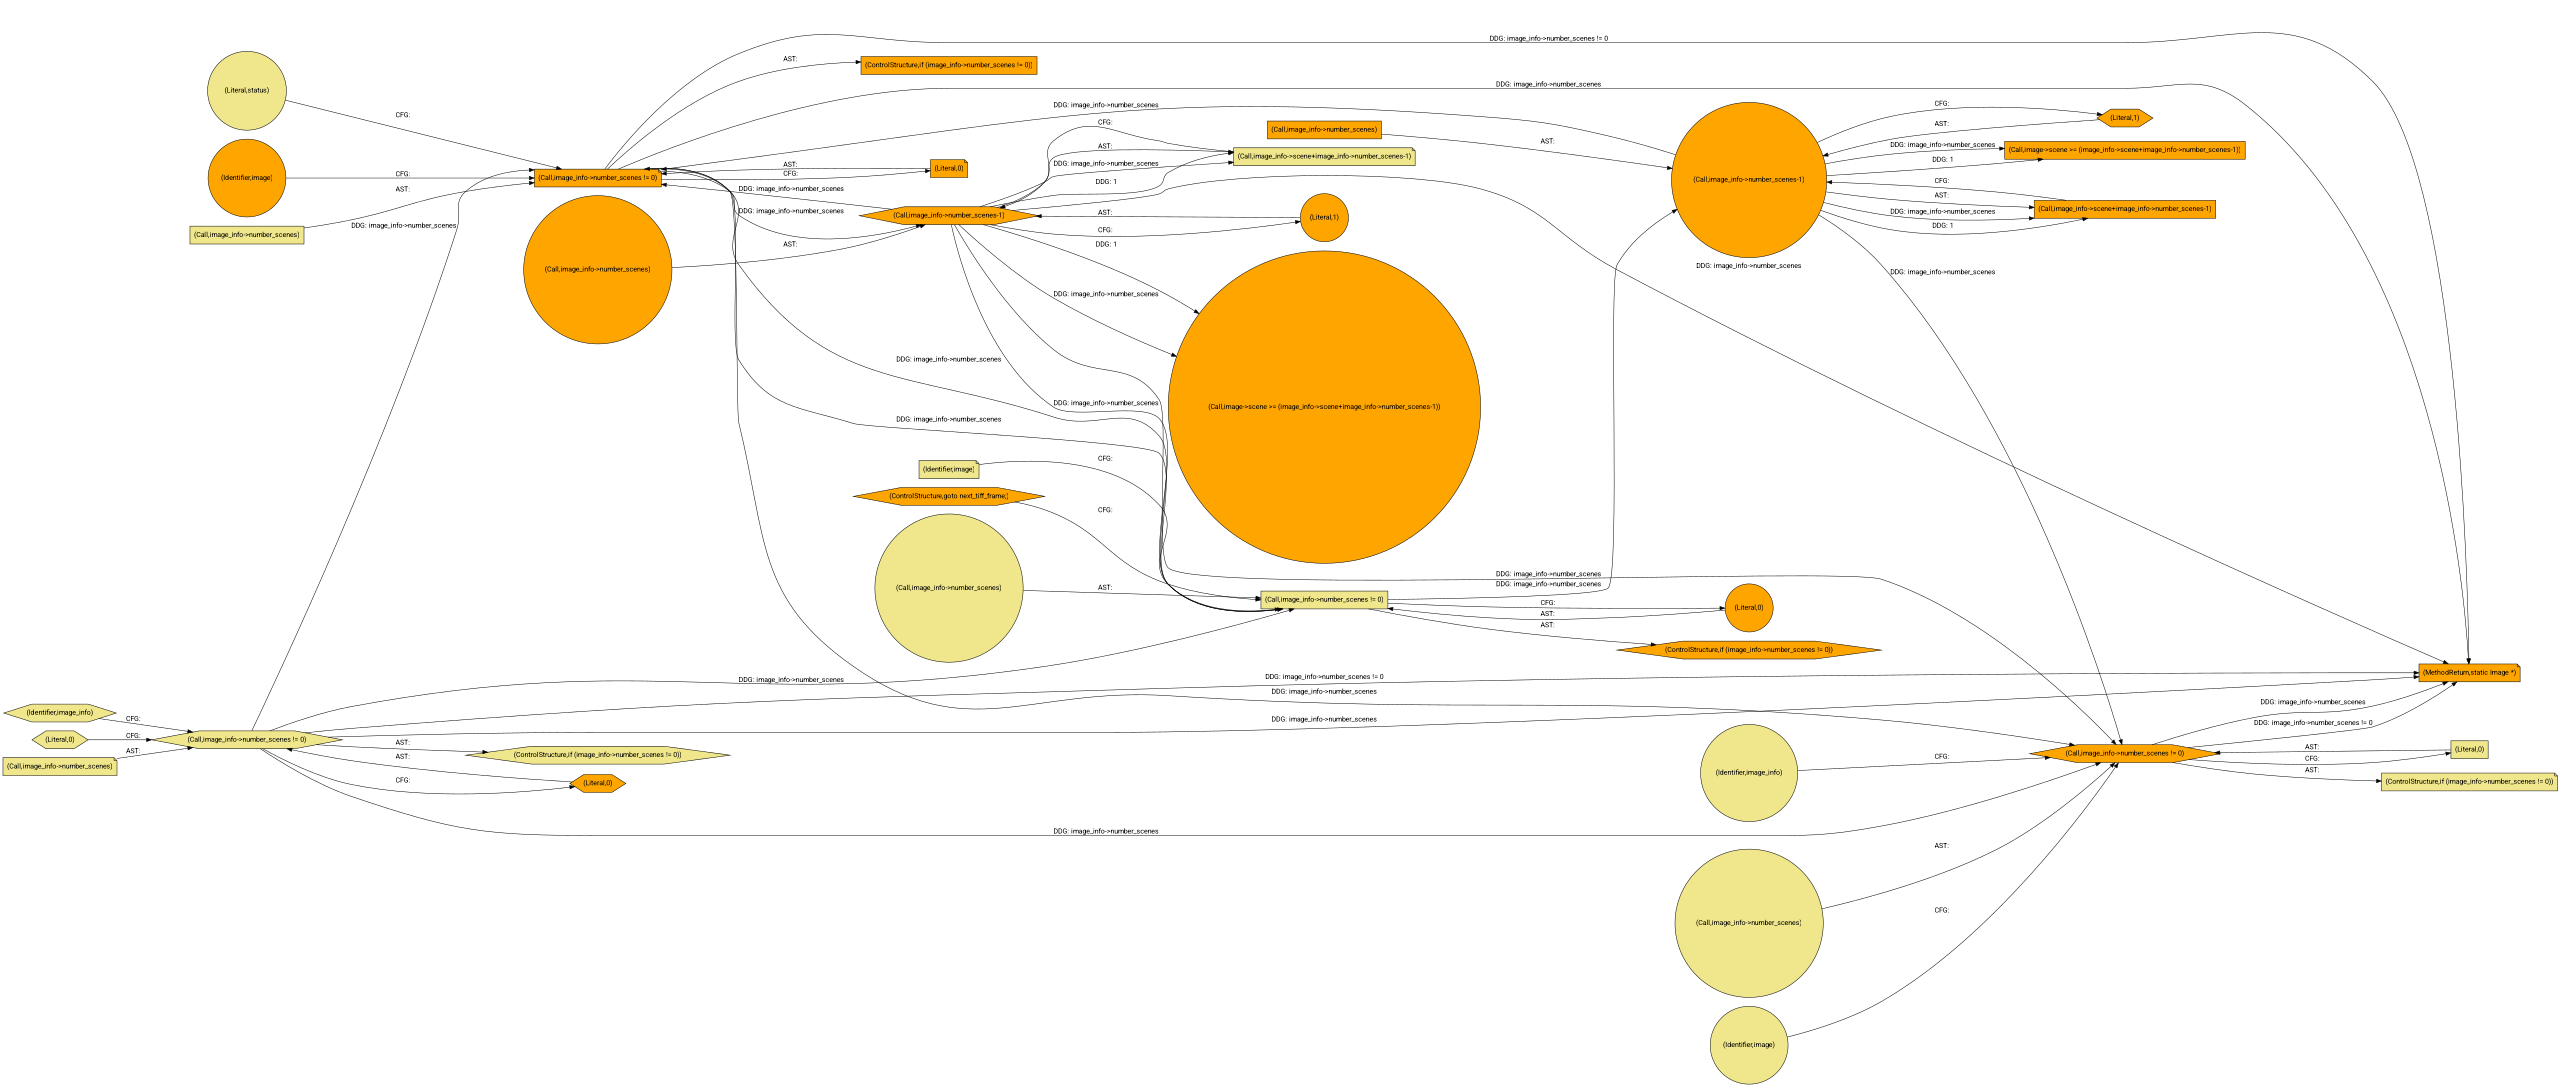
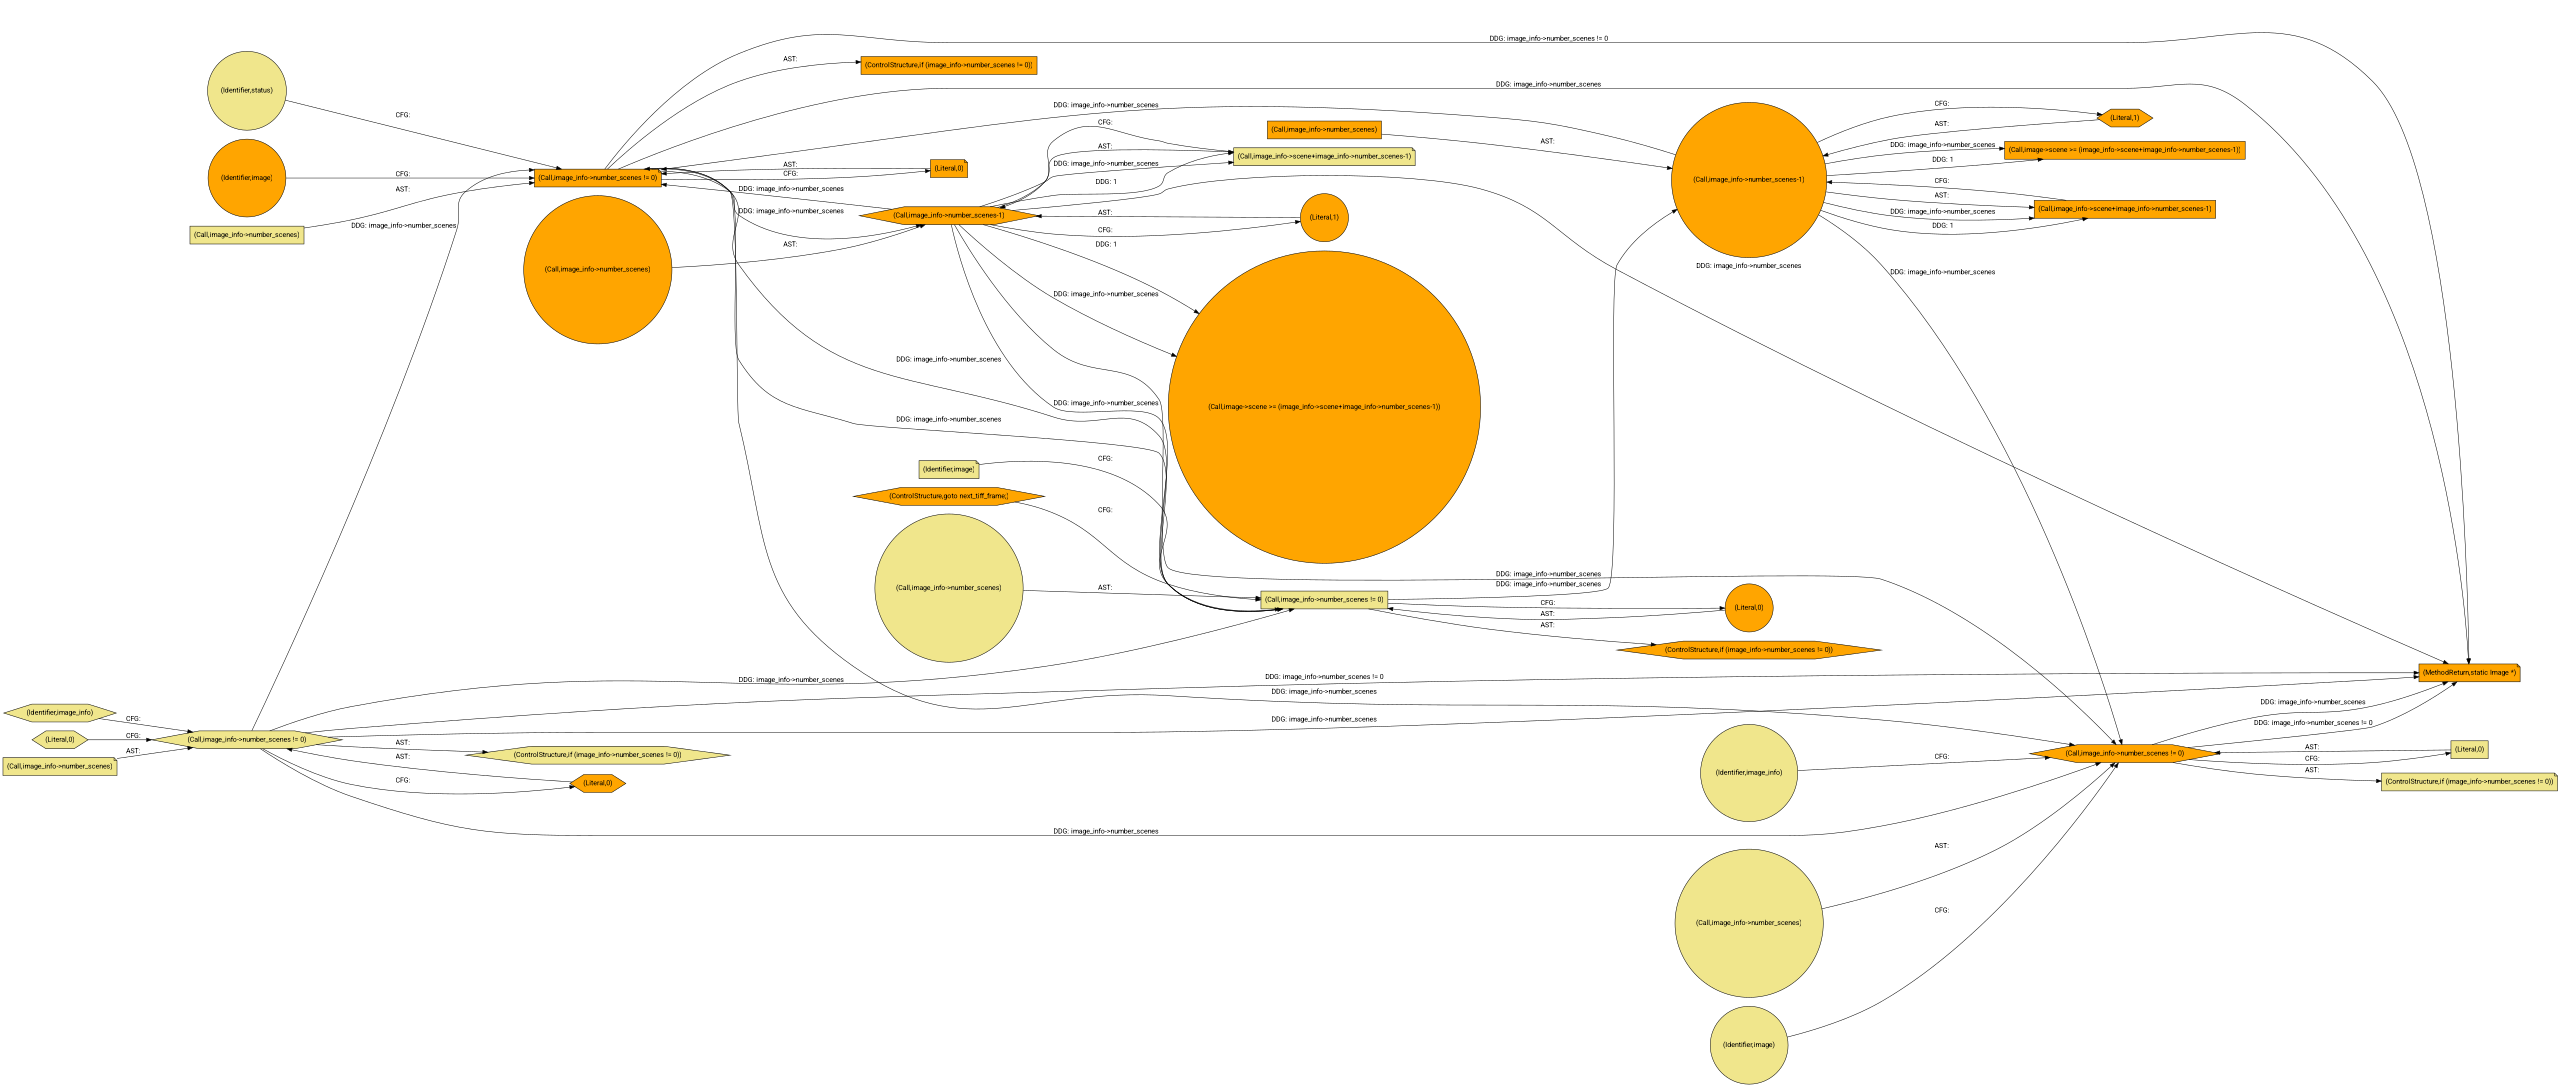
node "(Literal,status)": label "(Literal,status)" -> "(Identifier,status)"
